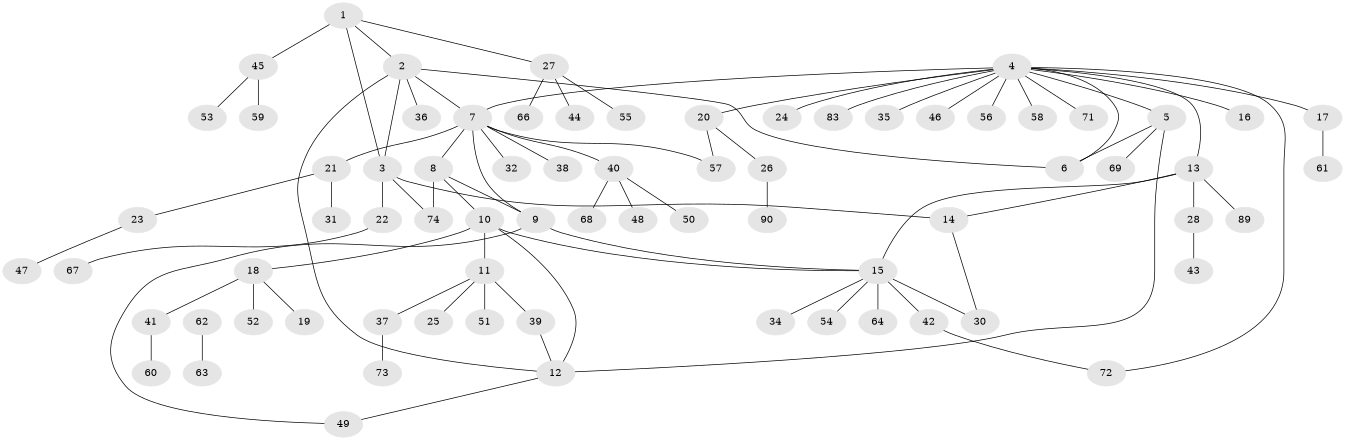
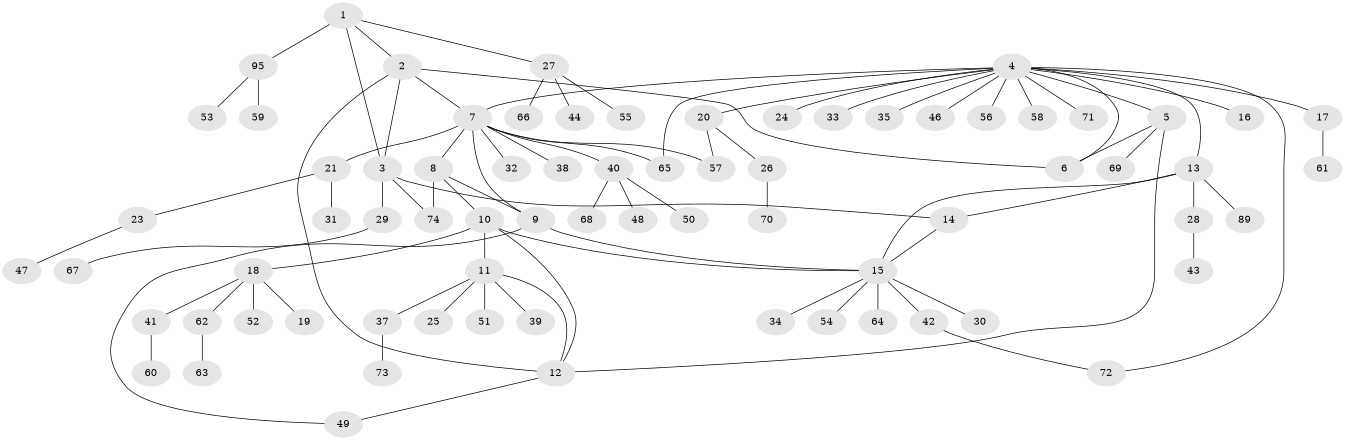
node "45": label "45" -> "95"
node "36": removed
node "83": label "83" -> "33"
node "65": added
node "22": label "22" -> "29"
node "90": label "90" -> "70"
edge "14" -- "30": now "14" -- "15"
edge "18" -- "62": added
edge "39" -- "12": now "11" -- "12"
